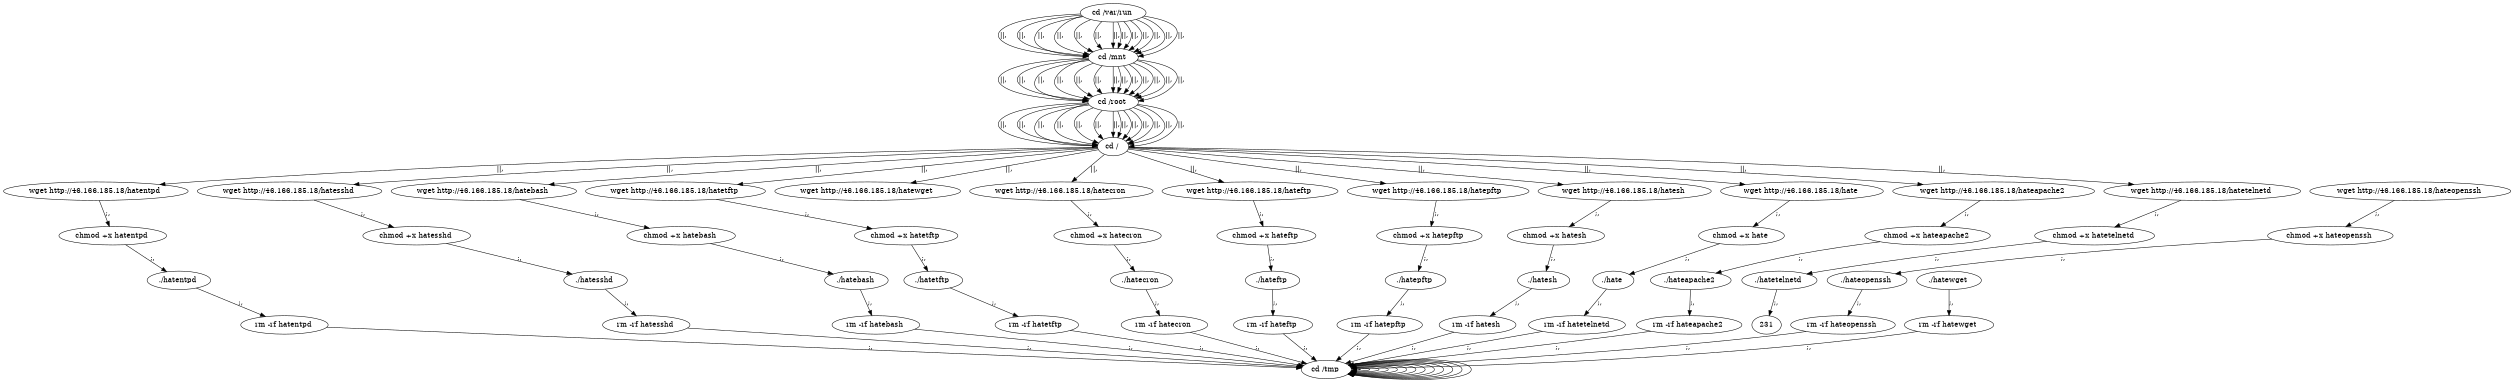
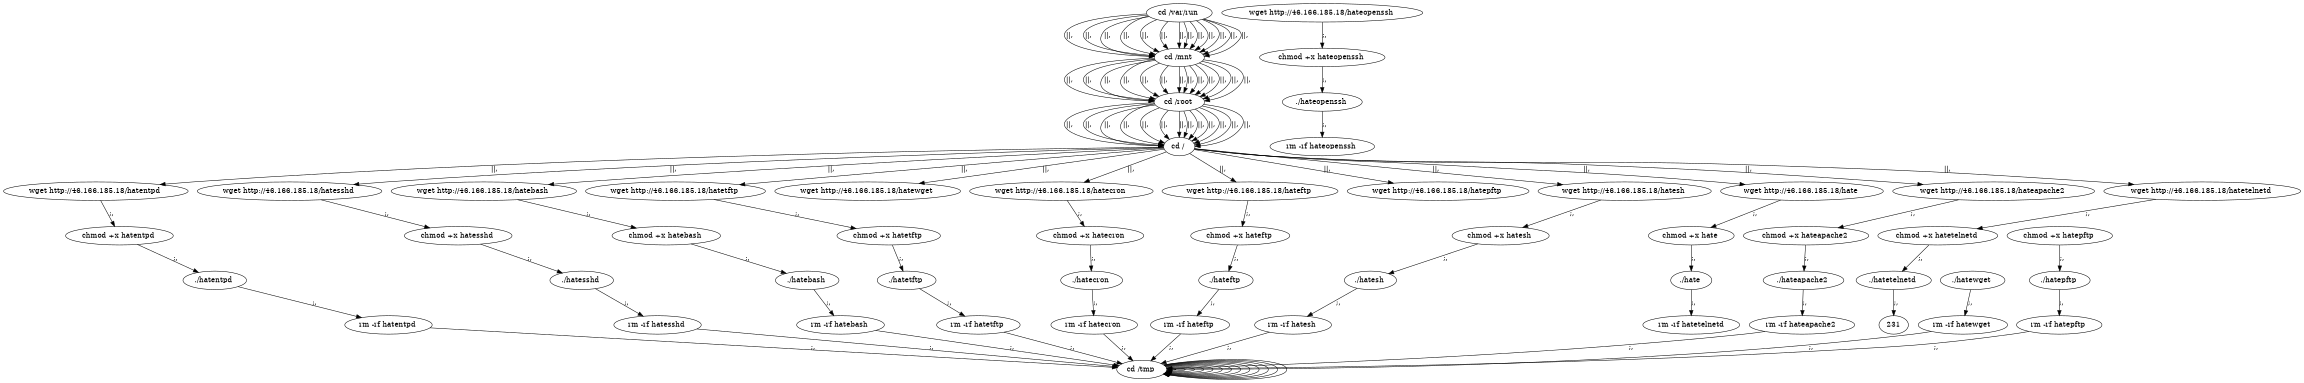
edge "wget http://46.166.185.18/hatepftp" -> "chmod +x hatepftp": removed, label ";,"
edge "rm -rf hatetelnetd" -> "cd /tmp": removed, label ";,"
edge "rm -rf hateopenssh" -> "cd /tmp": removed, label ";,"
